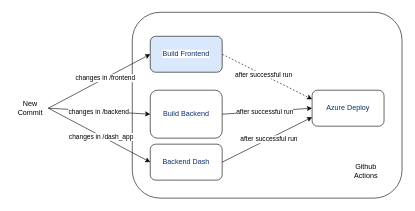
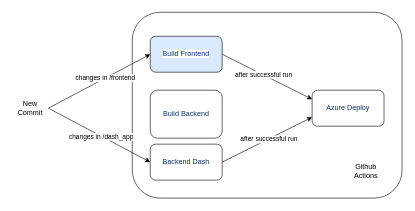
edge "Build Frontend" -> "Azure Deploy": style dashed -> solid
edge "Build Backend" -> "Azure Deploy": removed, label "after successful run"
edge "New Commit" -> "Build Backend": removed, label "changes in /backend"
